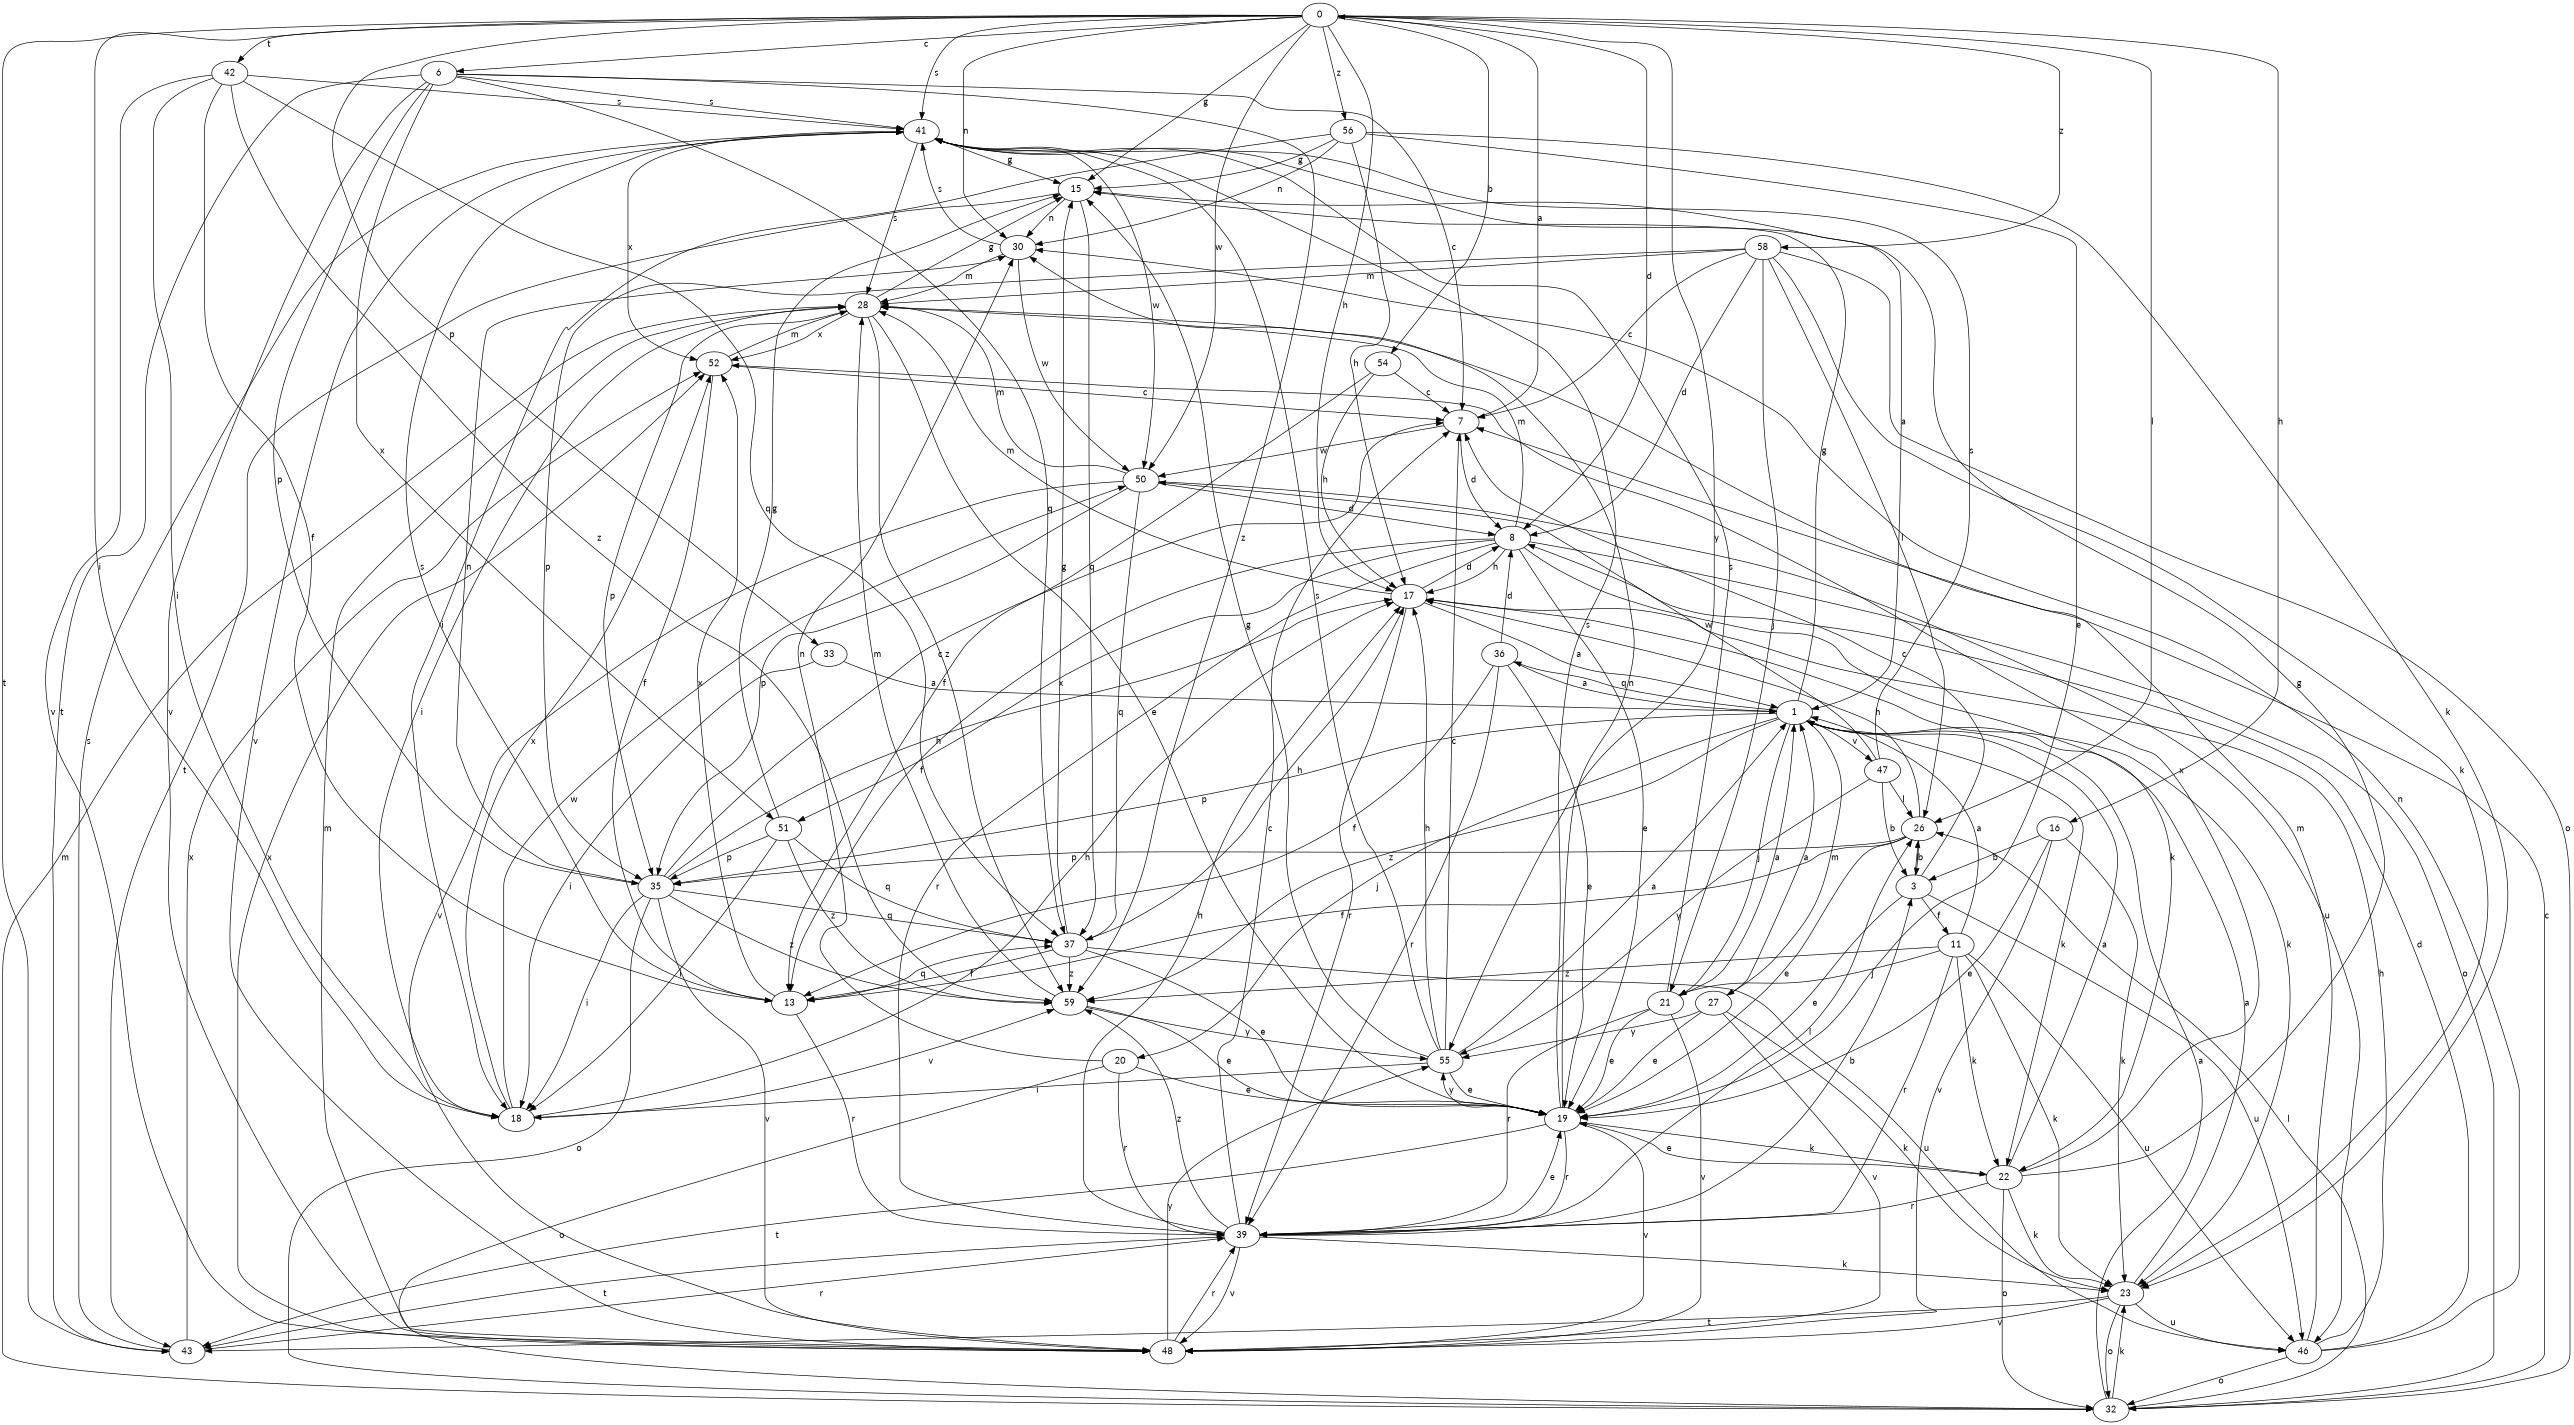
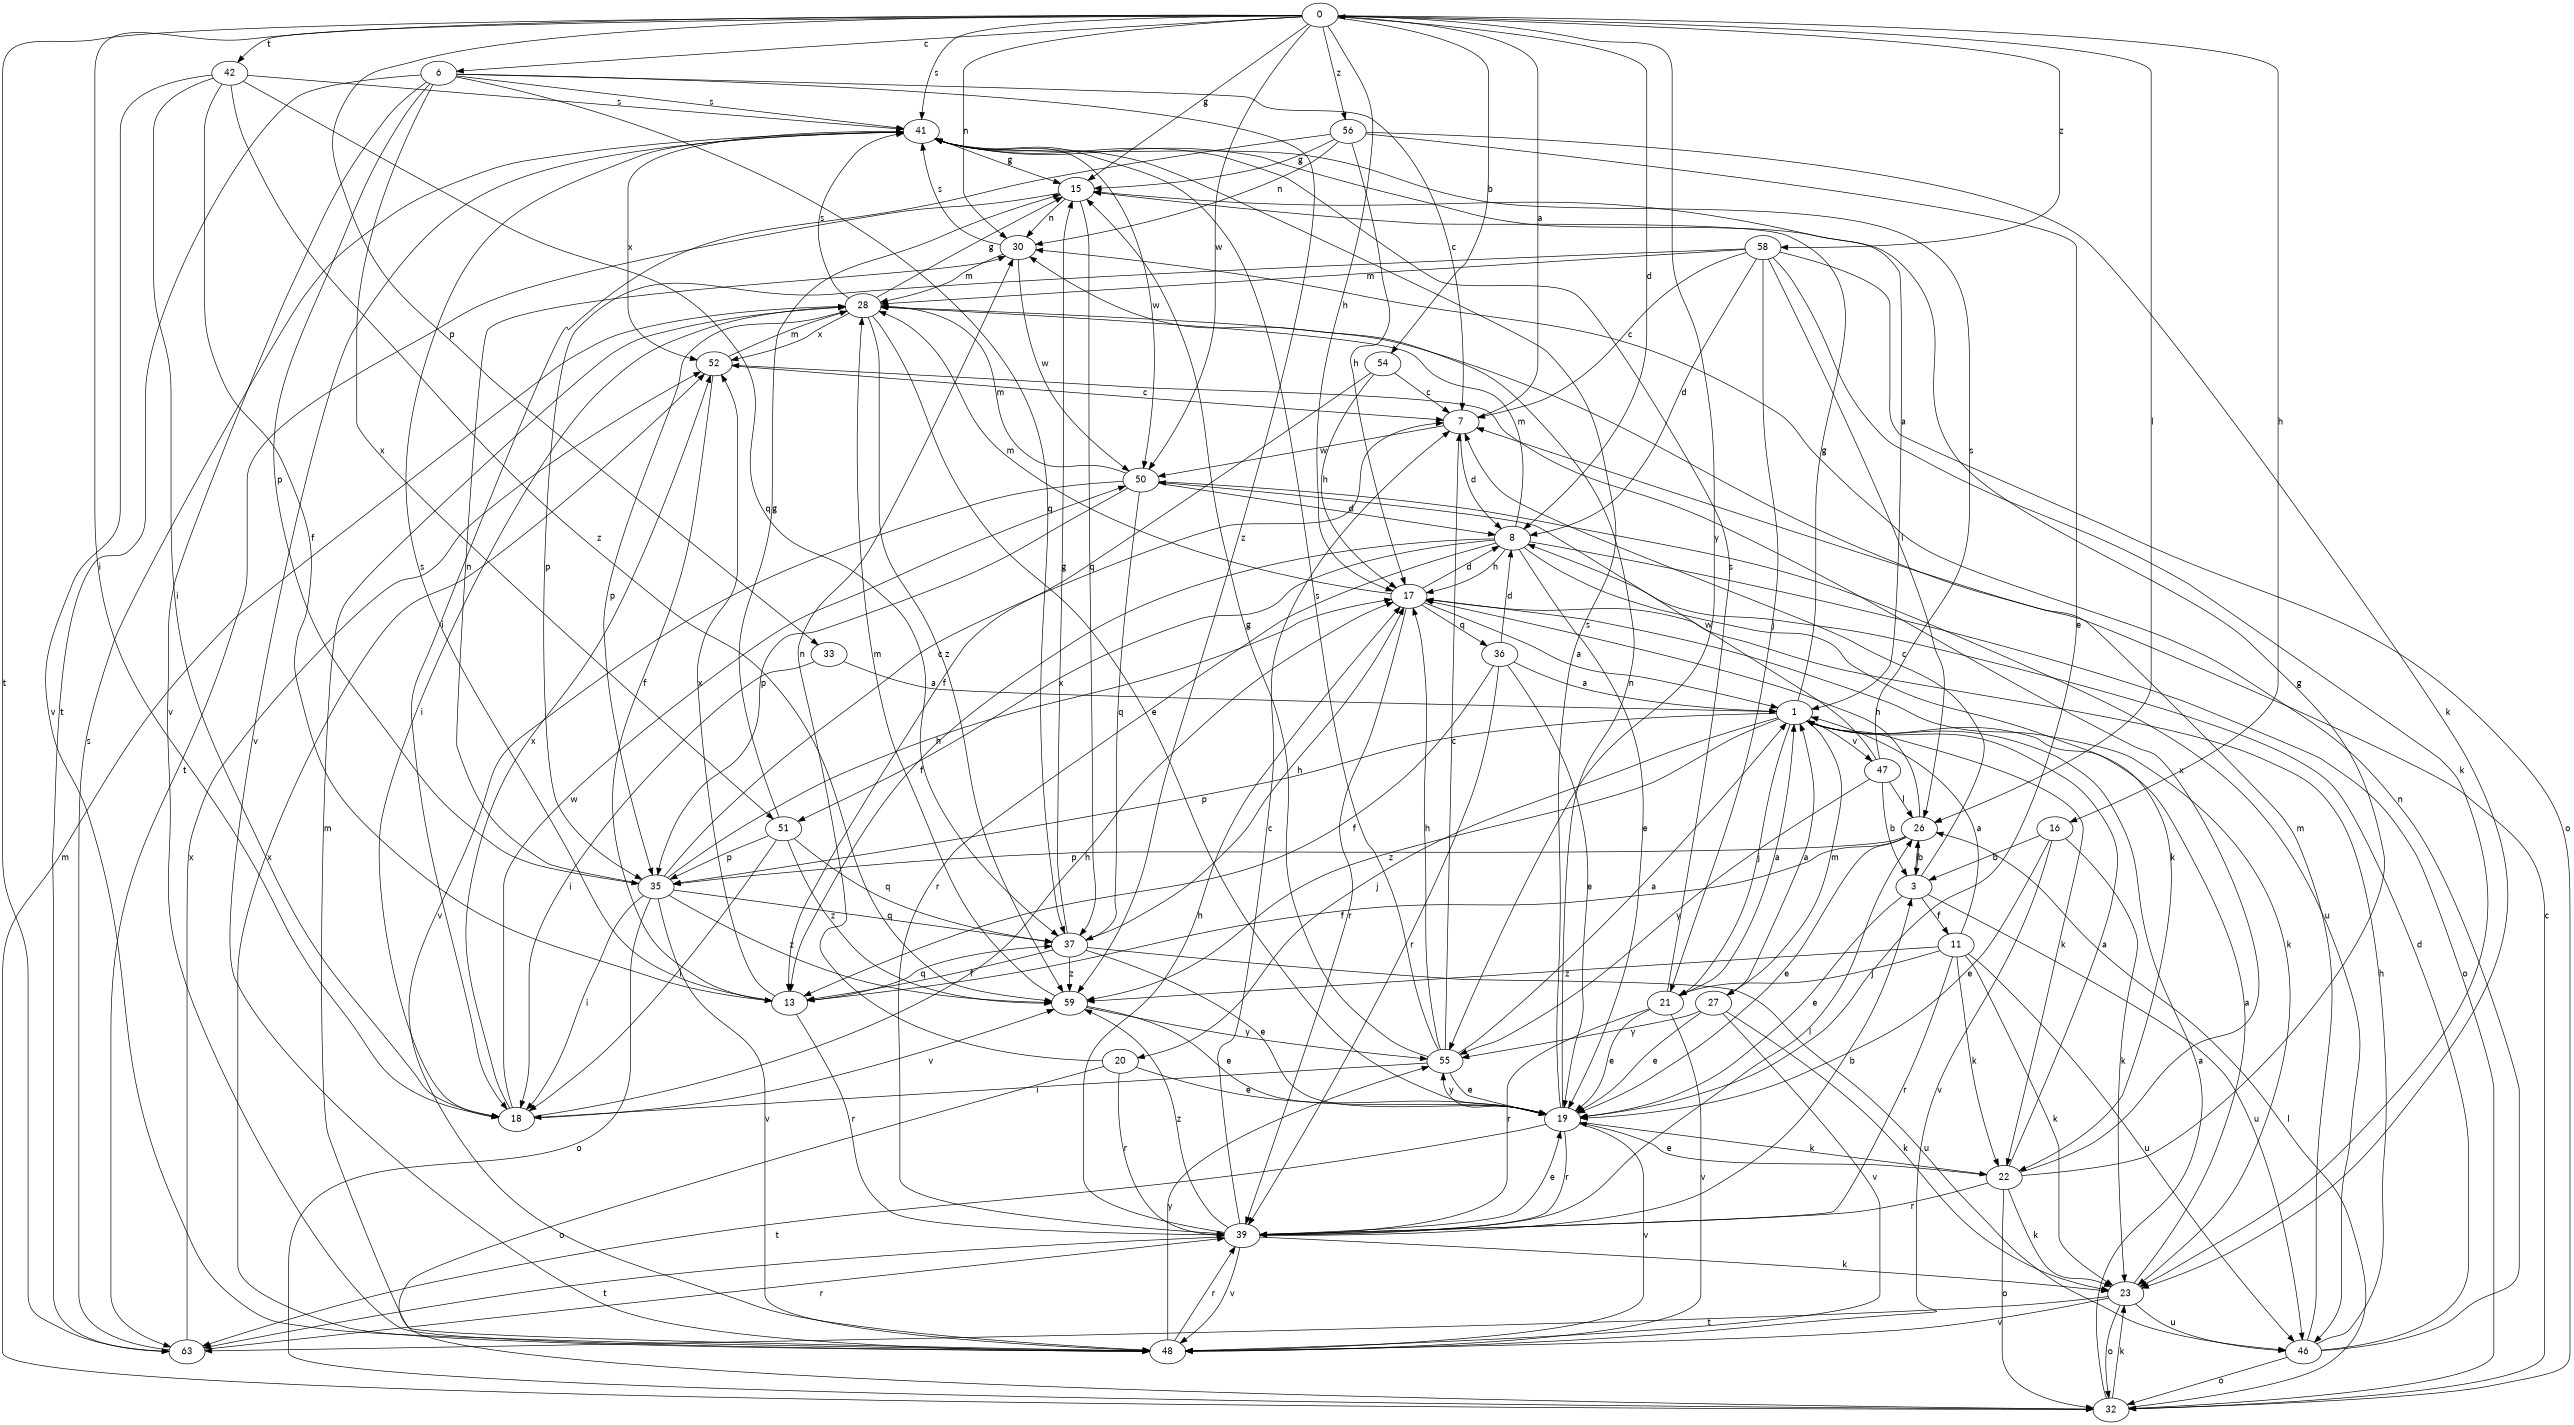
edge "41" -> "28": reversed
edge "1" -> "36": now "17" -> "36"
node "43": label "43" -> "63"
